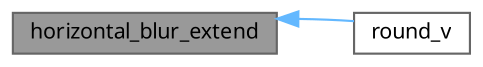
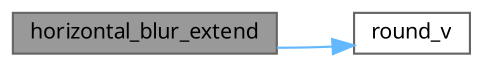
edge "round_v" -> "horizontal_blur_extend": reversed
